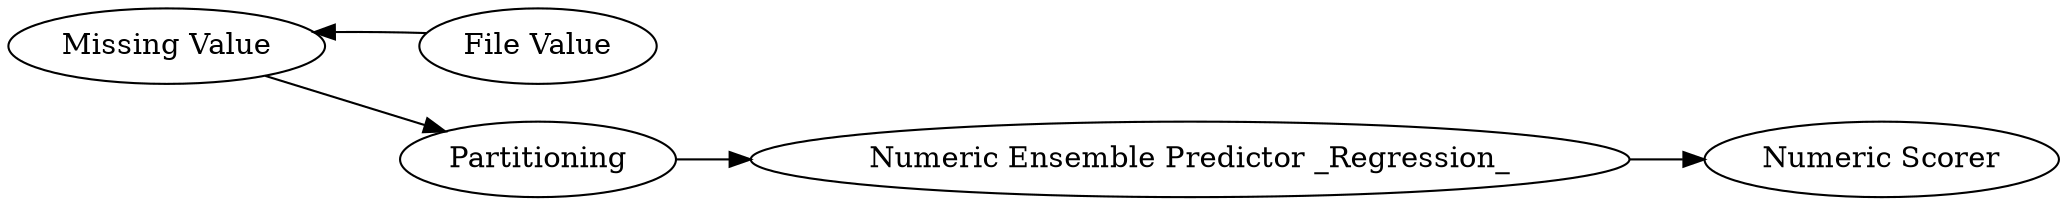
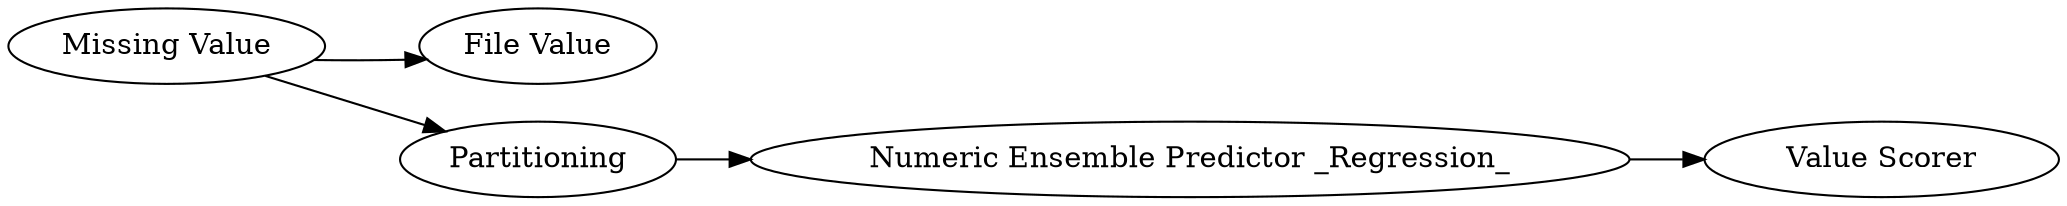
edge "File Value" -> "Missing Value": reversed
node "Numeric Scorer": label "Numeric Scorer" -> "Value Scorer"
